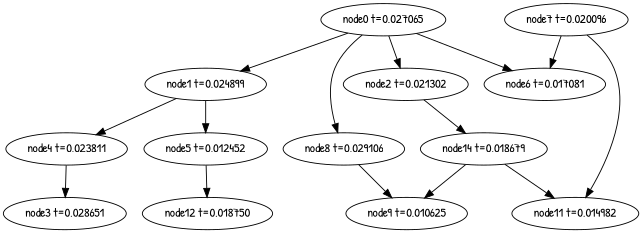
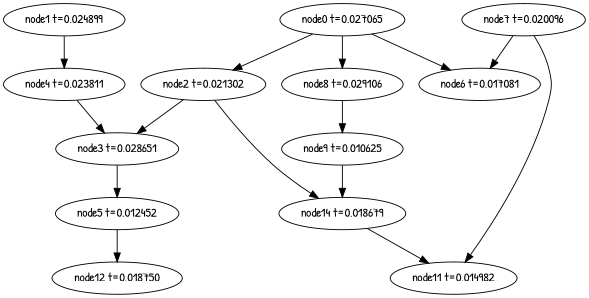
edge "node0 t=0.027065" -> "node1 t=0.024899": removed
edge "node1 t=0.024899" -> "node5 t=0.012452": now "node3 t=0.028651" -> "node5 t=0.012452"
edge "node2 t=0.021302" -> "node3 t=0.028651": added
edge "node14 t=0.018679" -> "node9 t=0.010625": reversed
